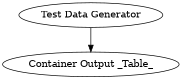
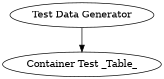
node "Container Output _Table_": label "Container Output _Table_" -> "Container Test _Table_"
